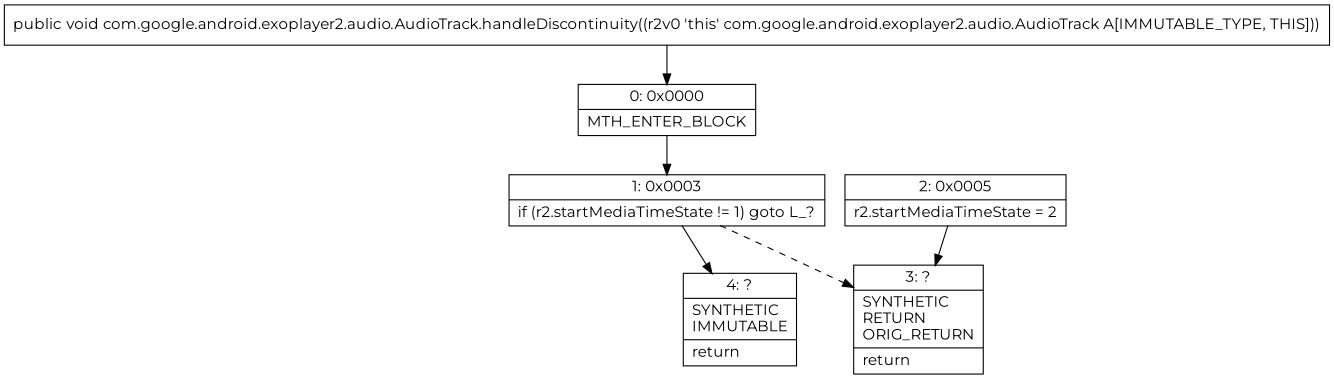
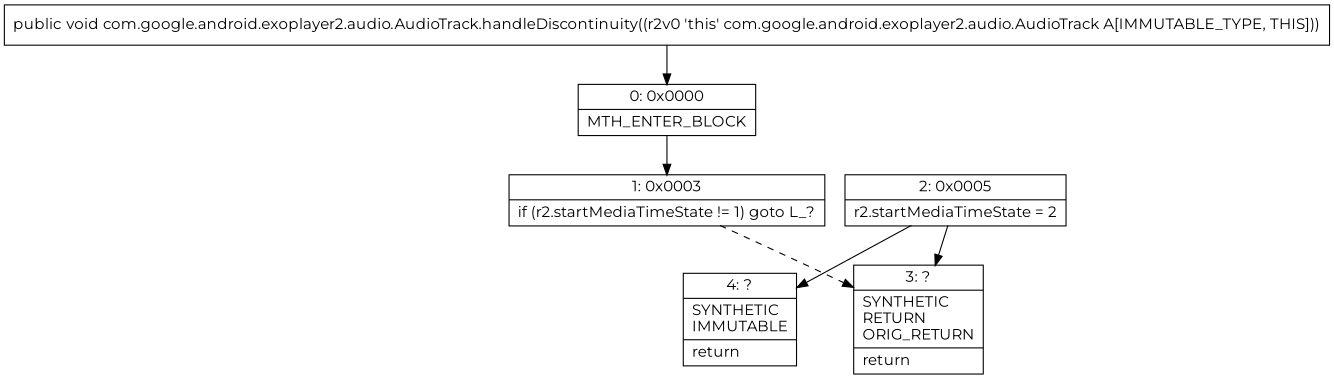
edge "1: 0x0003" -> "4: ?": now "2: 0x0005" -> "4: ?"
